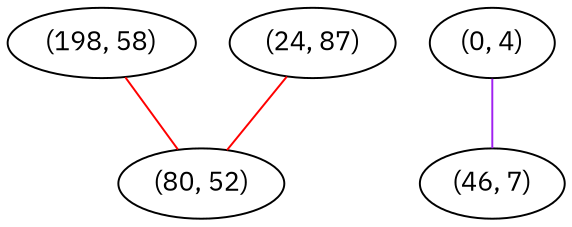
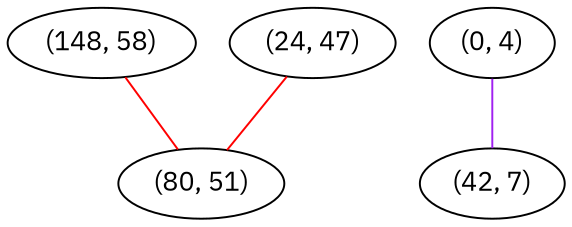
node "(198, 58)": label "(198, 58)" -> "(148, 58)"
node "(24, 87)": label "(24, 87)" -> "(24, 47)"
node "(80, 52)": label "(80, 52)" -> "(80, 51)"
node "(46, 7)": label "(46, 7)" -> "(42, 7)"
